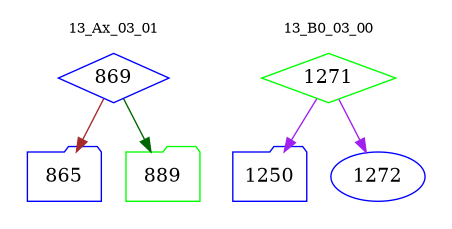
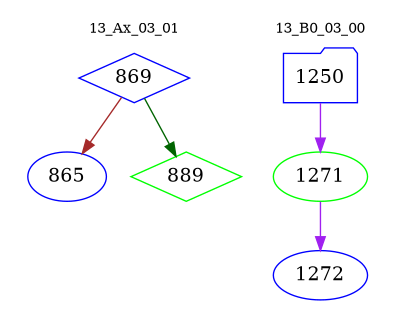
node "1271": shape diamond -> ellipse
edge "1271" -> "1250": reversed
node "865": shape folder -> ellipse
node "889": shape folder -> diamond
